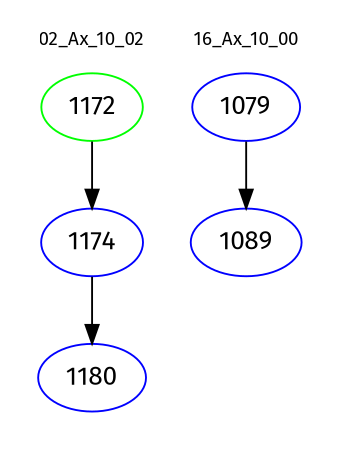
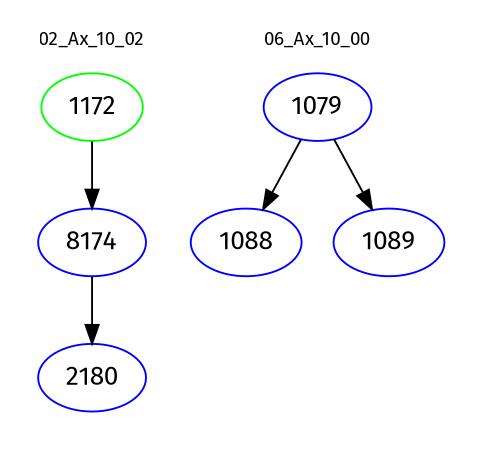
cluster "16_Ax_10_00": label "16_Ax_10_00" -> "06_Ax_10_00"
node "1174": label "1174" -> "8174"
node "1088": added
node "1180": label "1180" -> "2180"
